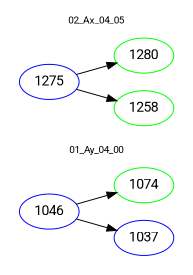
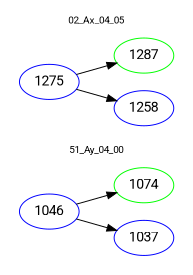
node "1280": label "1280" -> "1287"
node "1258": color green -> blue
cluster "01_Ay_04_00": label "01_Ay_04_00" -> "51_Ay_04_00"
